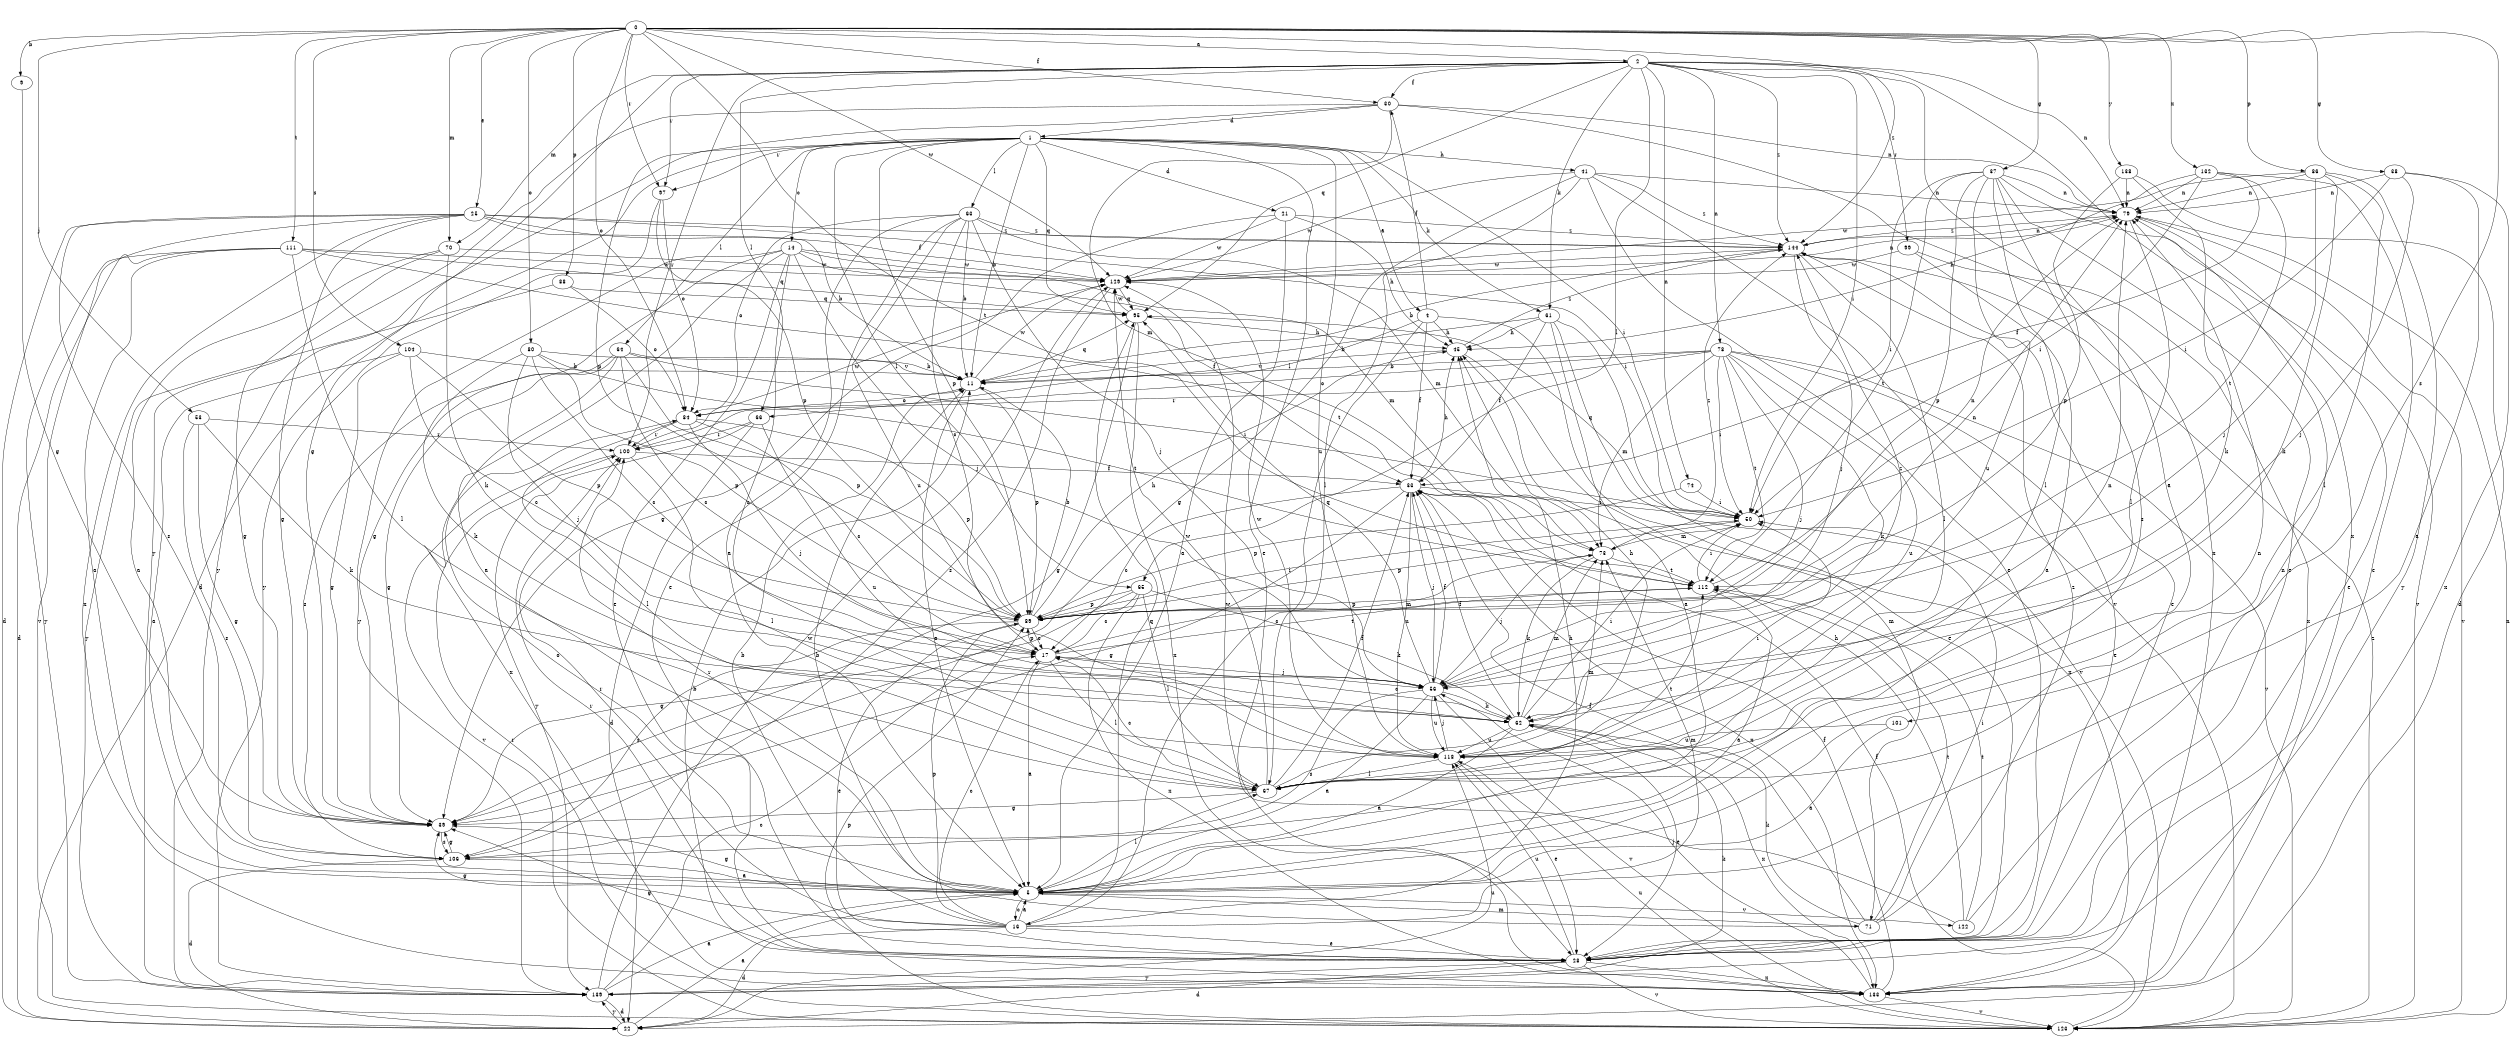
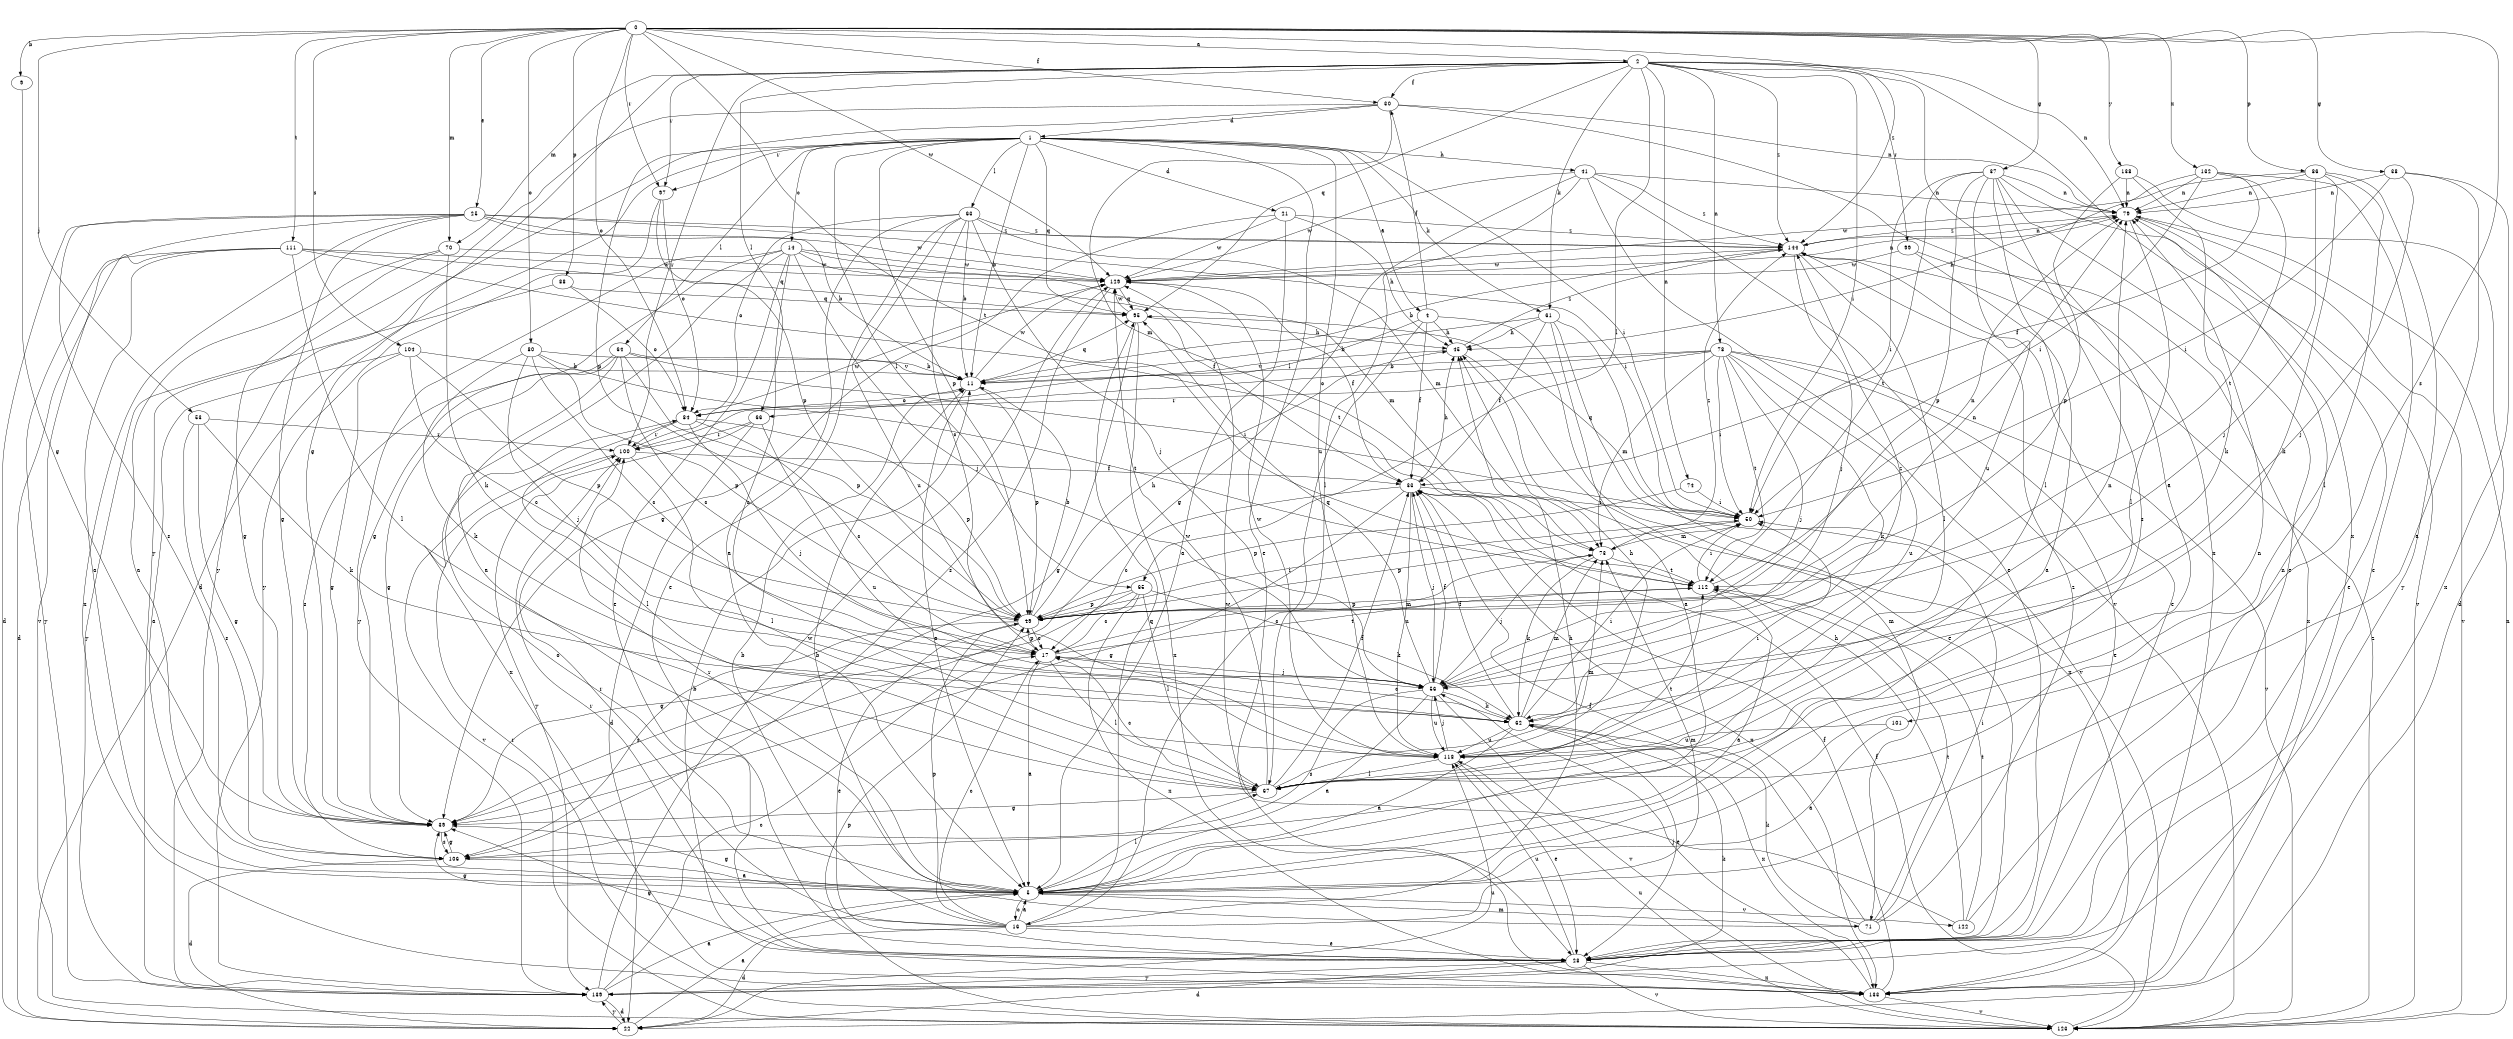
edge "25" -> "129": label "f" -> "w"
edge "129" -> "33": added, label "f"
node "89": label "89" -> "49"
